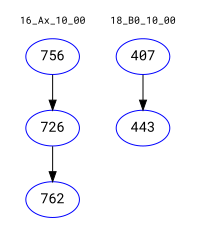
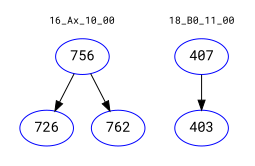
cluster "18_B0_10_00": label "18_B0_10_00" -> "18_B0_11_00"
node "443": label "443" -> "403"
edge "726" -> "762": now "756" -> "762"
